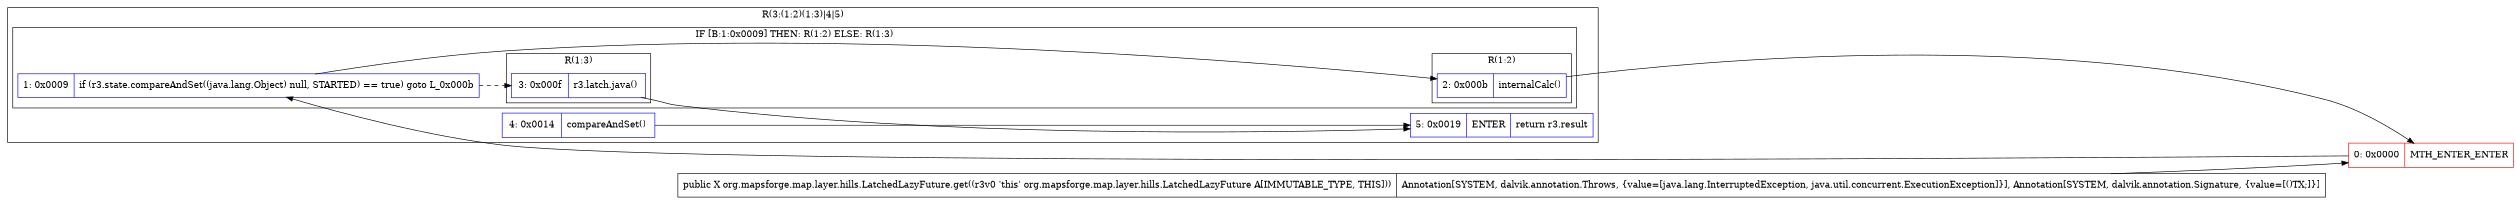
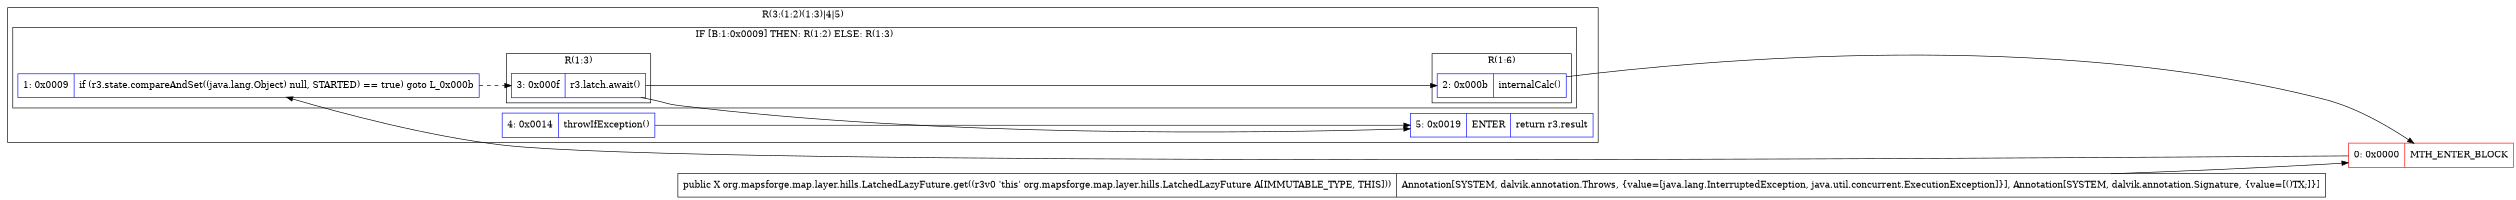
edge "1: 0x0009" -> "2: 0x000b": now "3: 0x000f" -> "2: 0x000b"
cluster "R(1:2)": label "R(1:2)" -> "R(1:6)"
node "3: 0x000f": text "r3.latch.java()" -> "r3.latch.await()"
node "4: 0x0014": text "compareAndSet()" -> "throwIfException()"
node "0: 0x0000": text "MTH_ENTER_ENTER" -> "MTH_ENTER_BLOCK"
